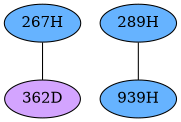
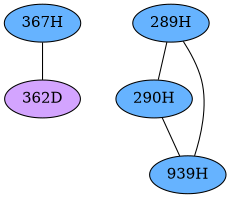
node "267H": label "267H" -> "367H"
node "290H": added
